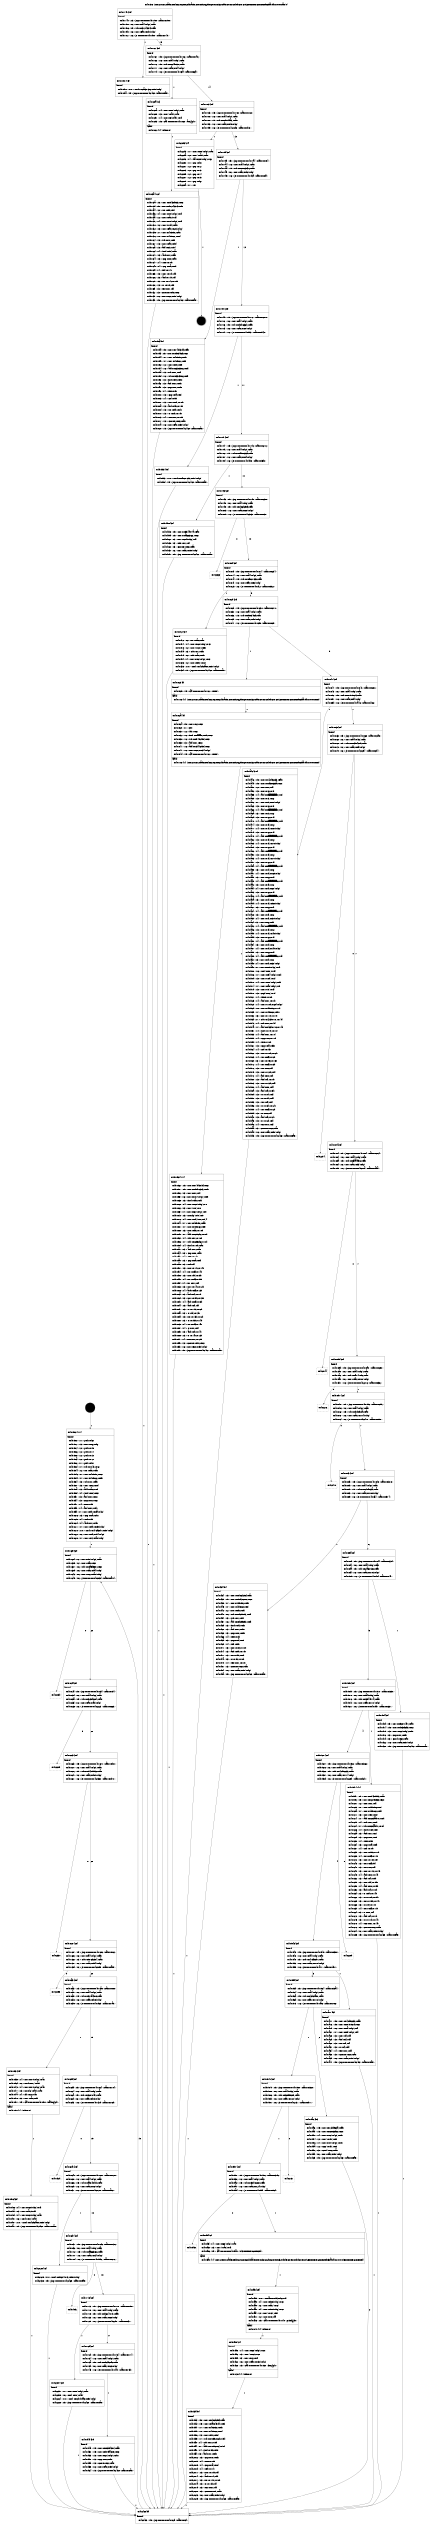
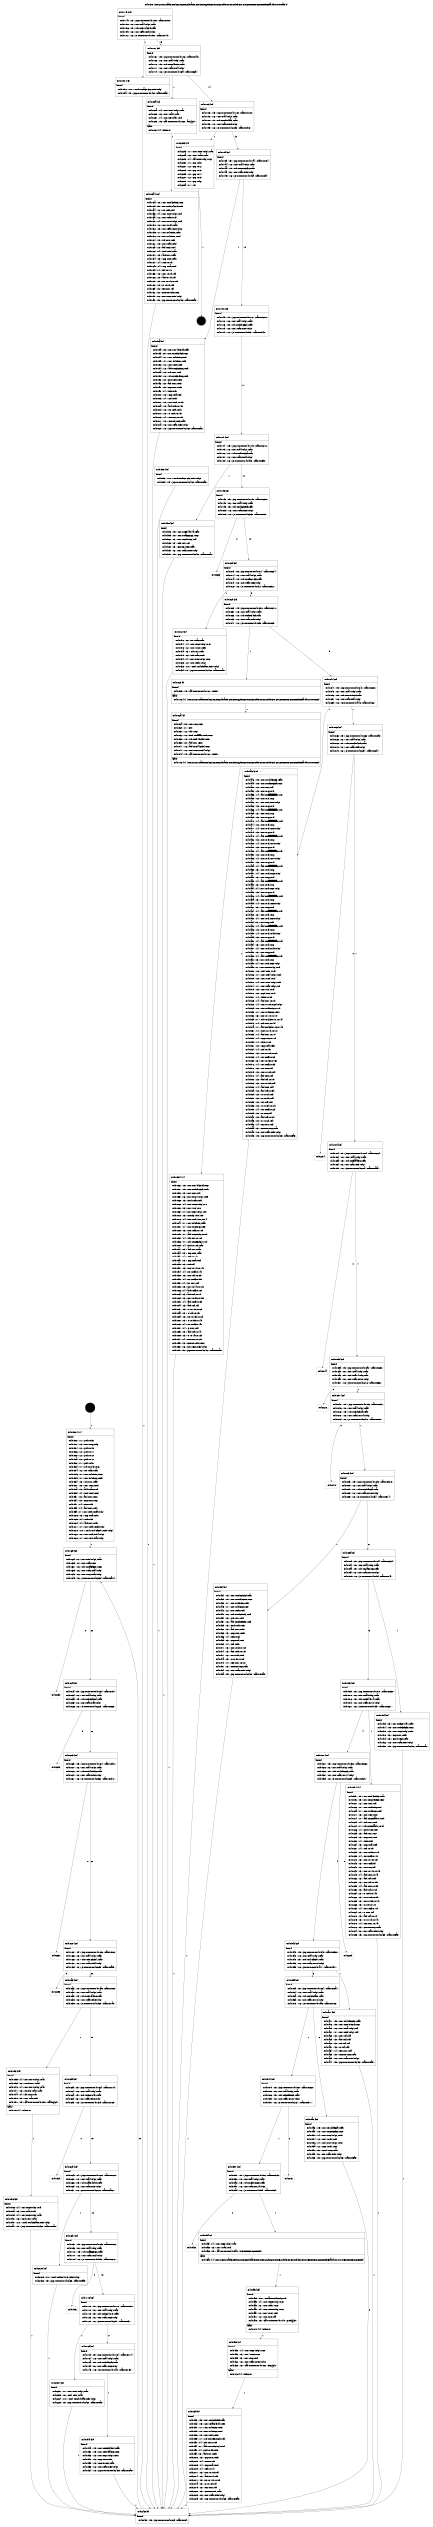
edge "0x4017bb [28]" -> "0x401f03 [15]": removed, label "1"
